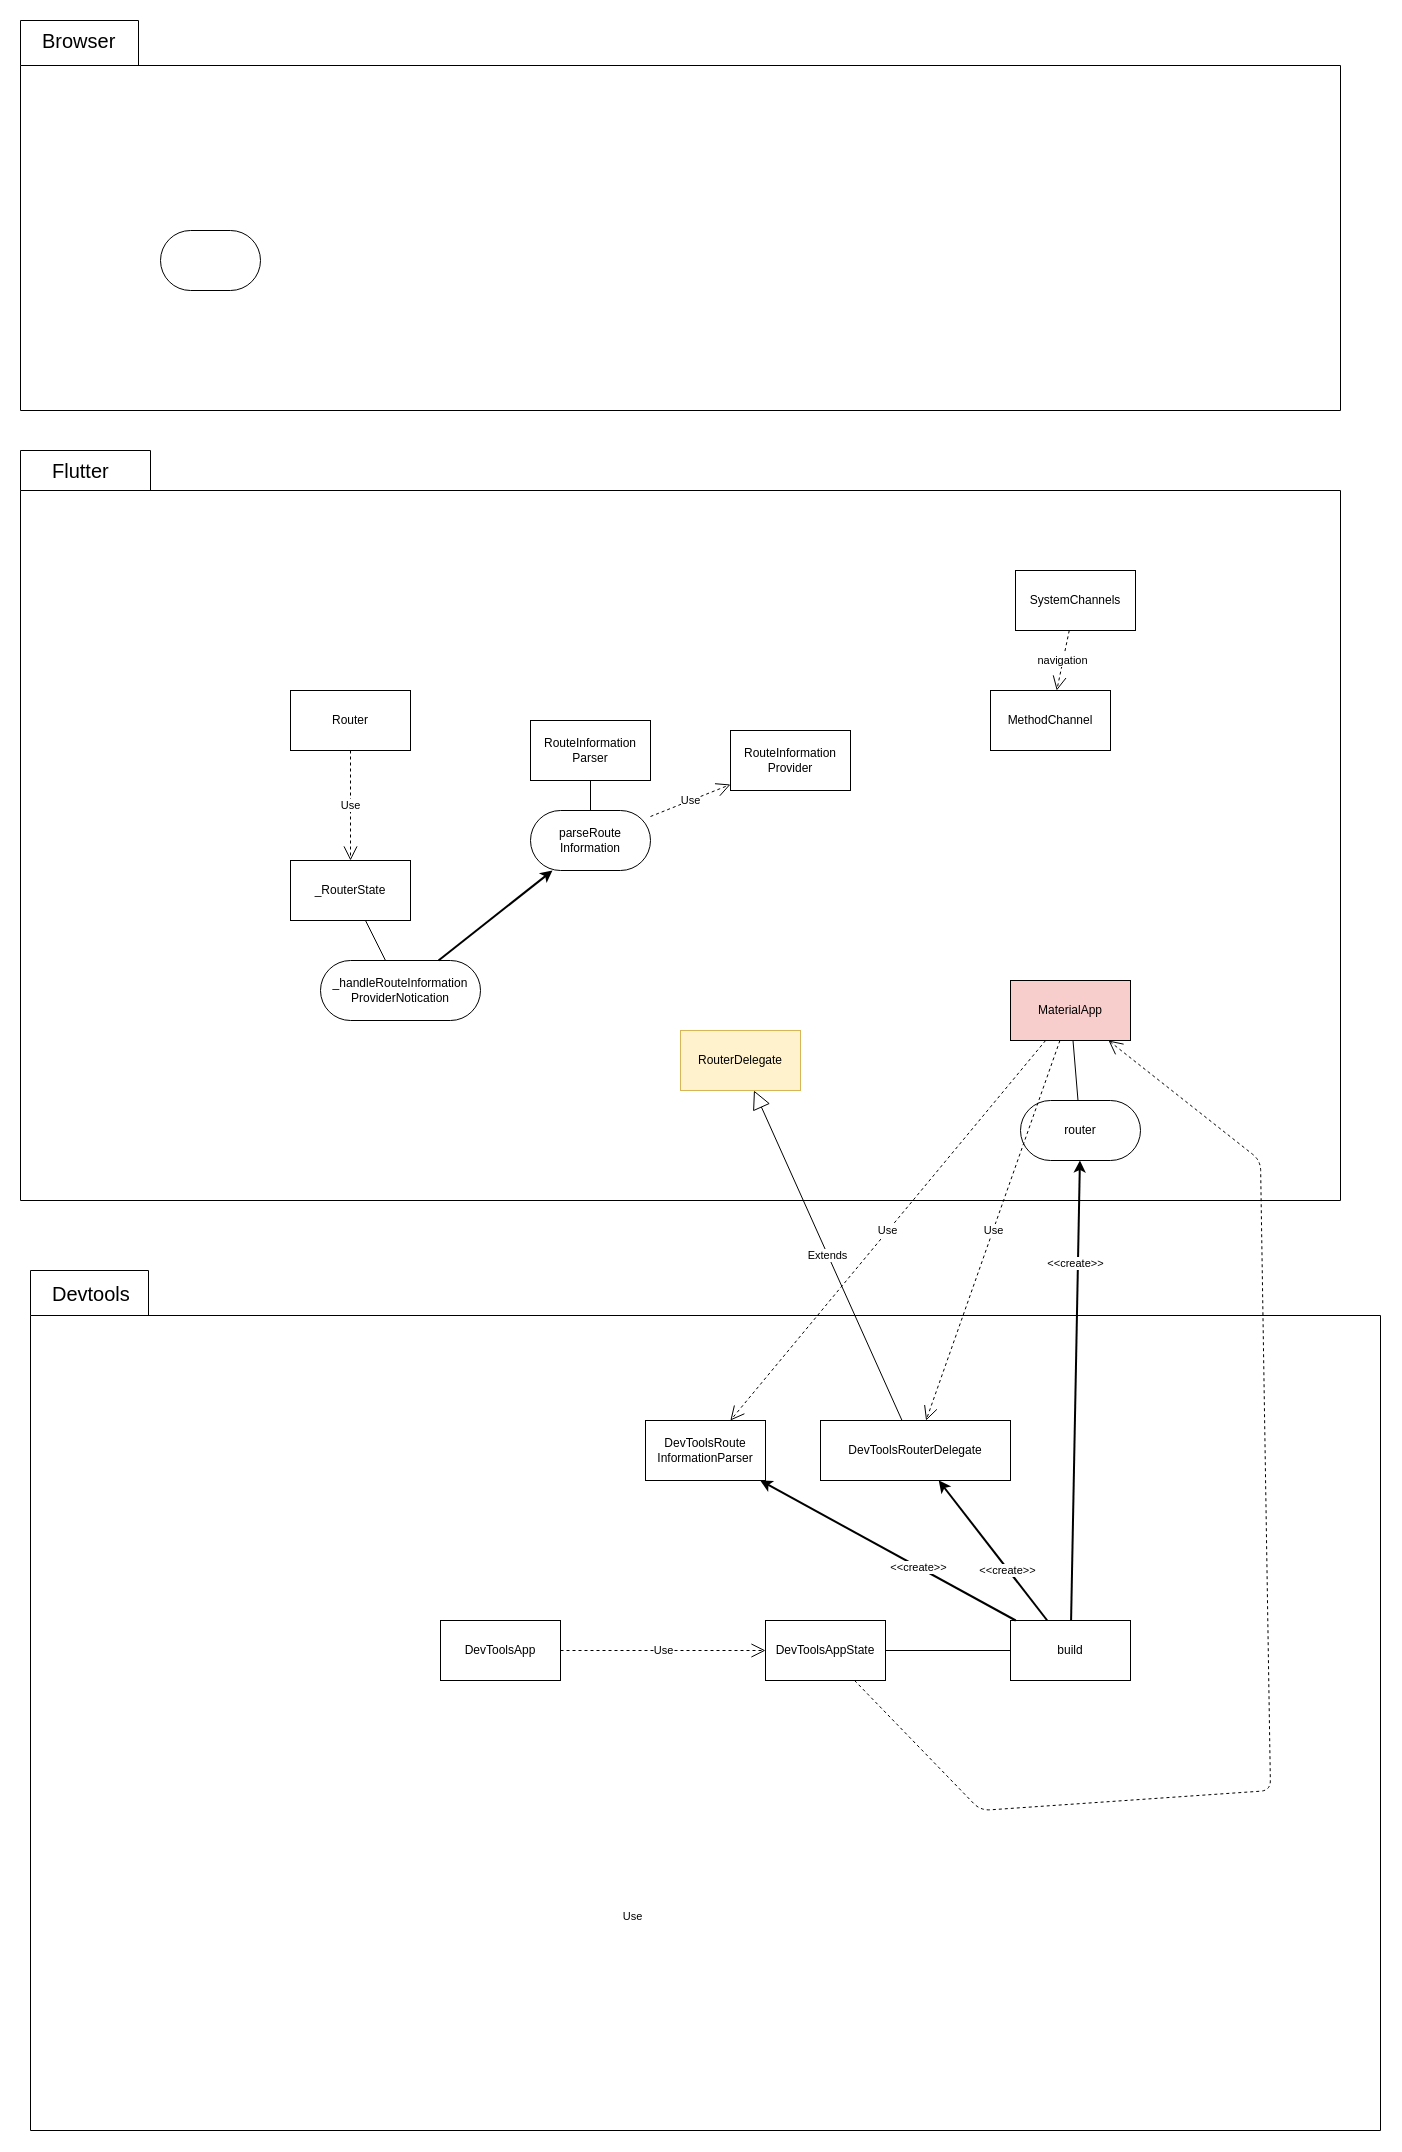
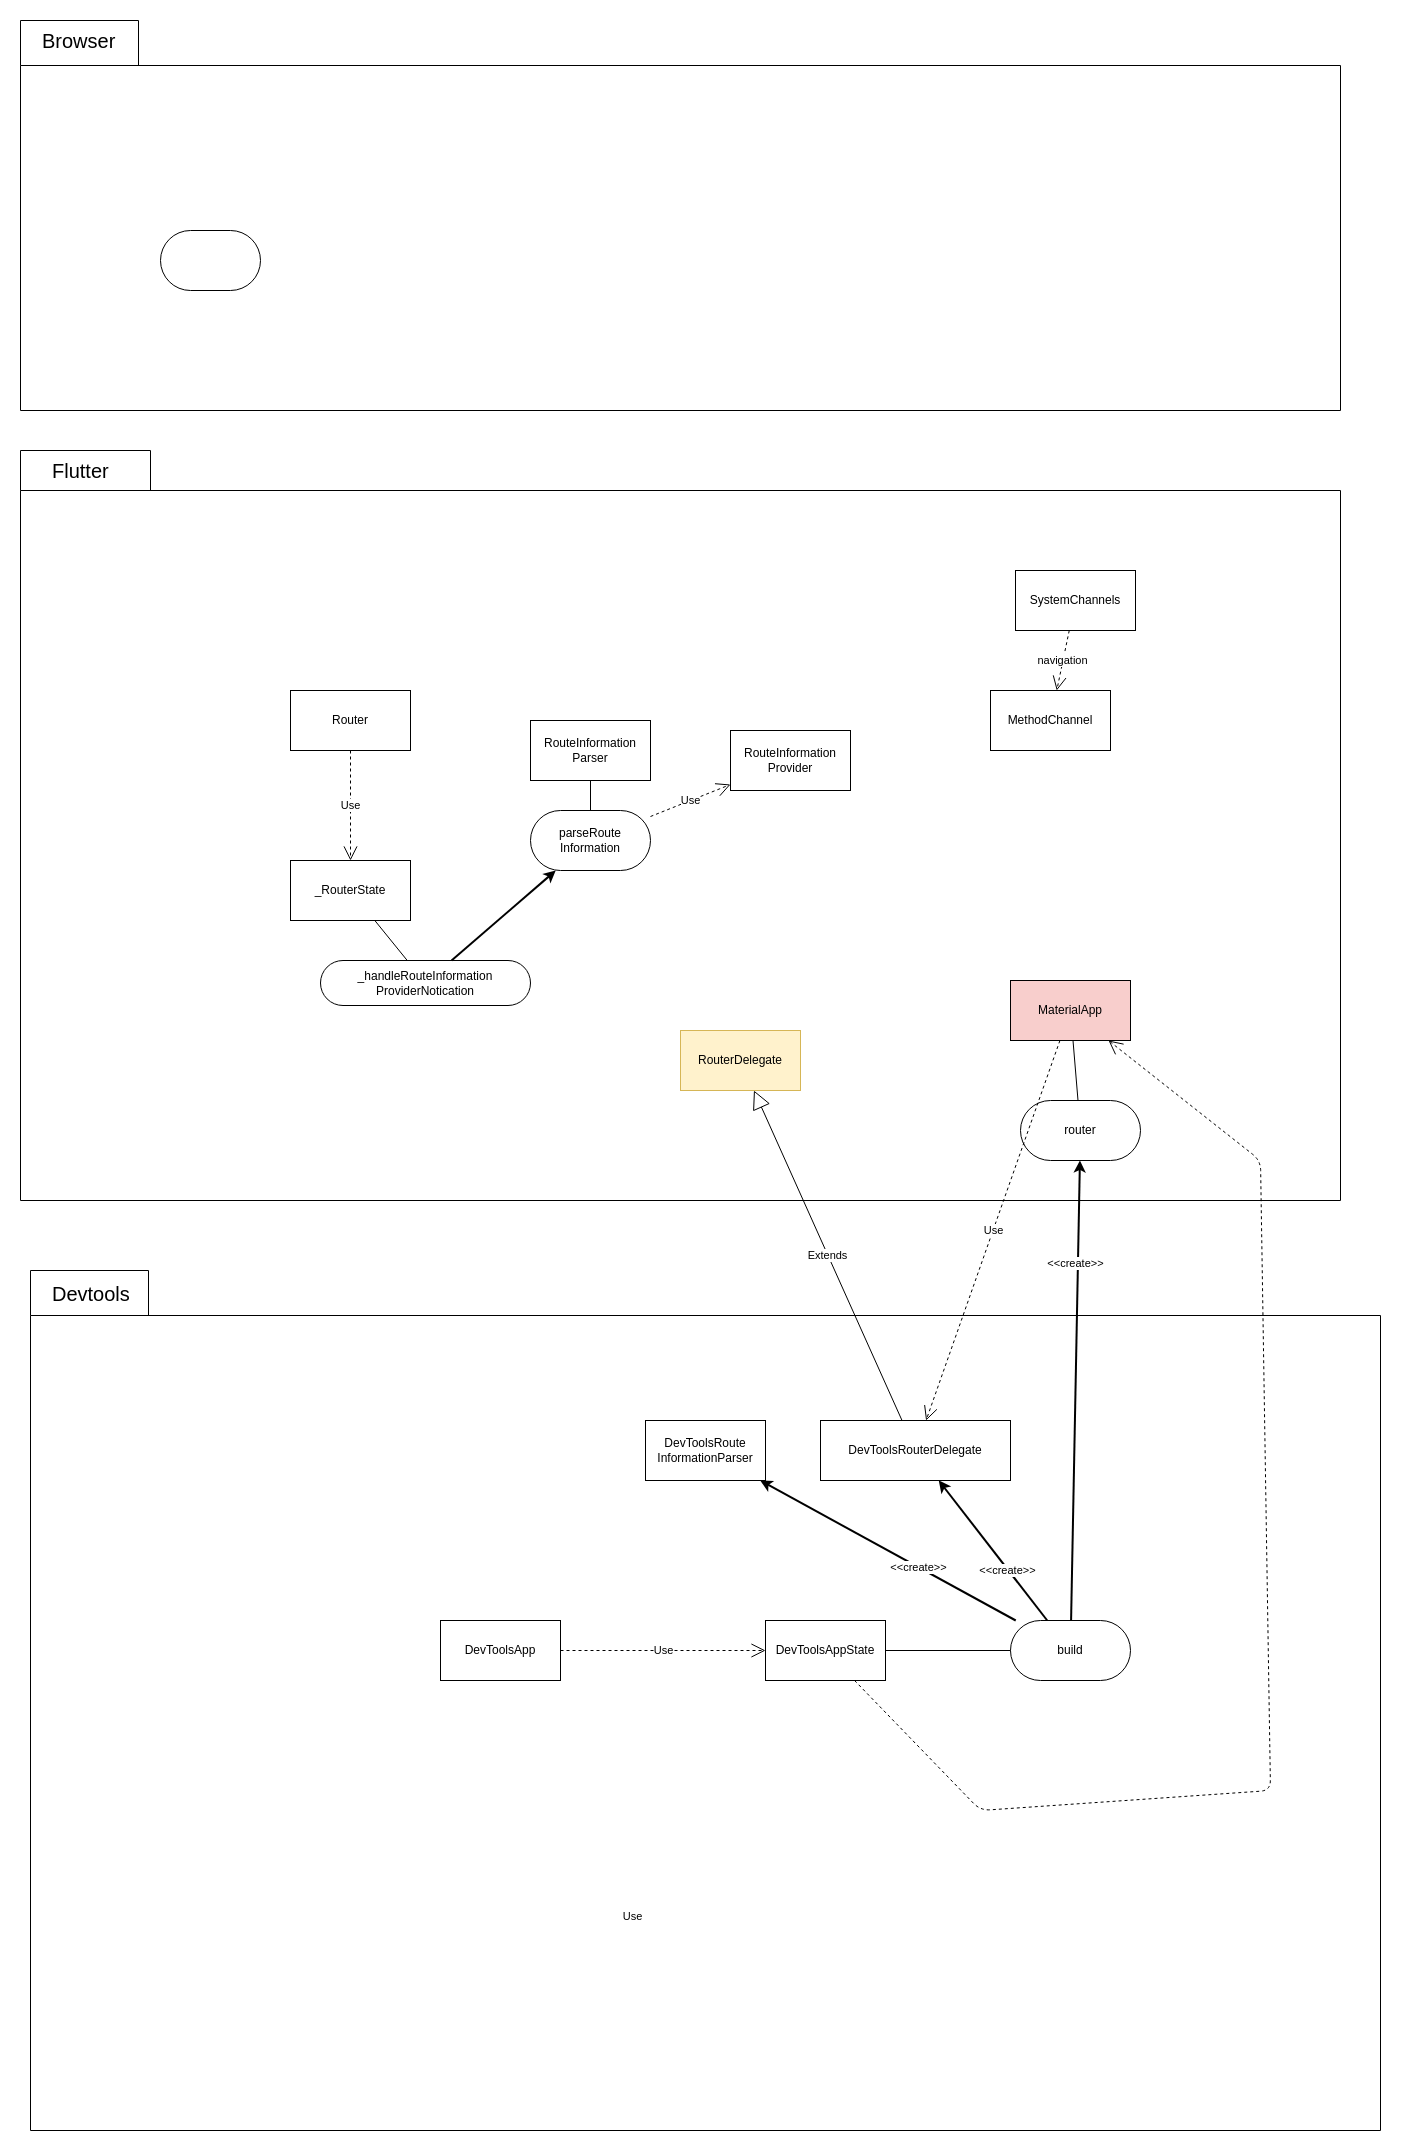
node "_handleRouteInformation ProviderNotication": size 160x60 -> 210x45
edge "MaterialApp" -> "DevToolsRoute InformationParser": removed, label "Use"
node "build": shape rectangle -> rounded rectangle
